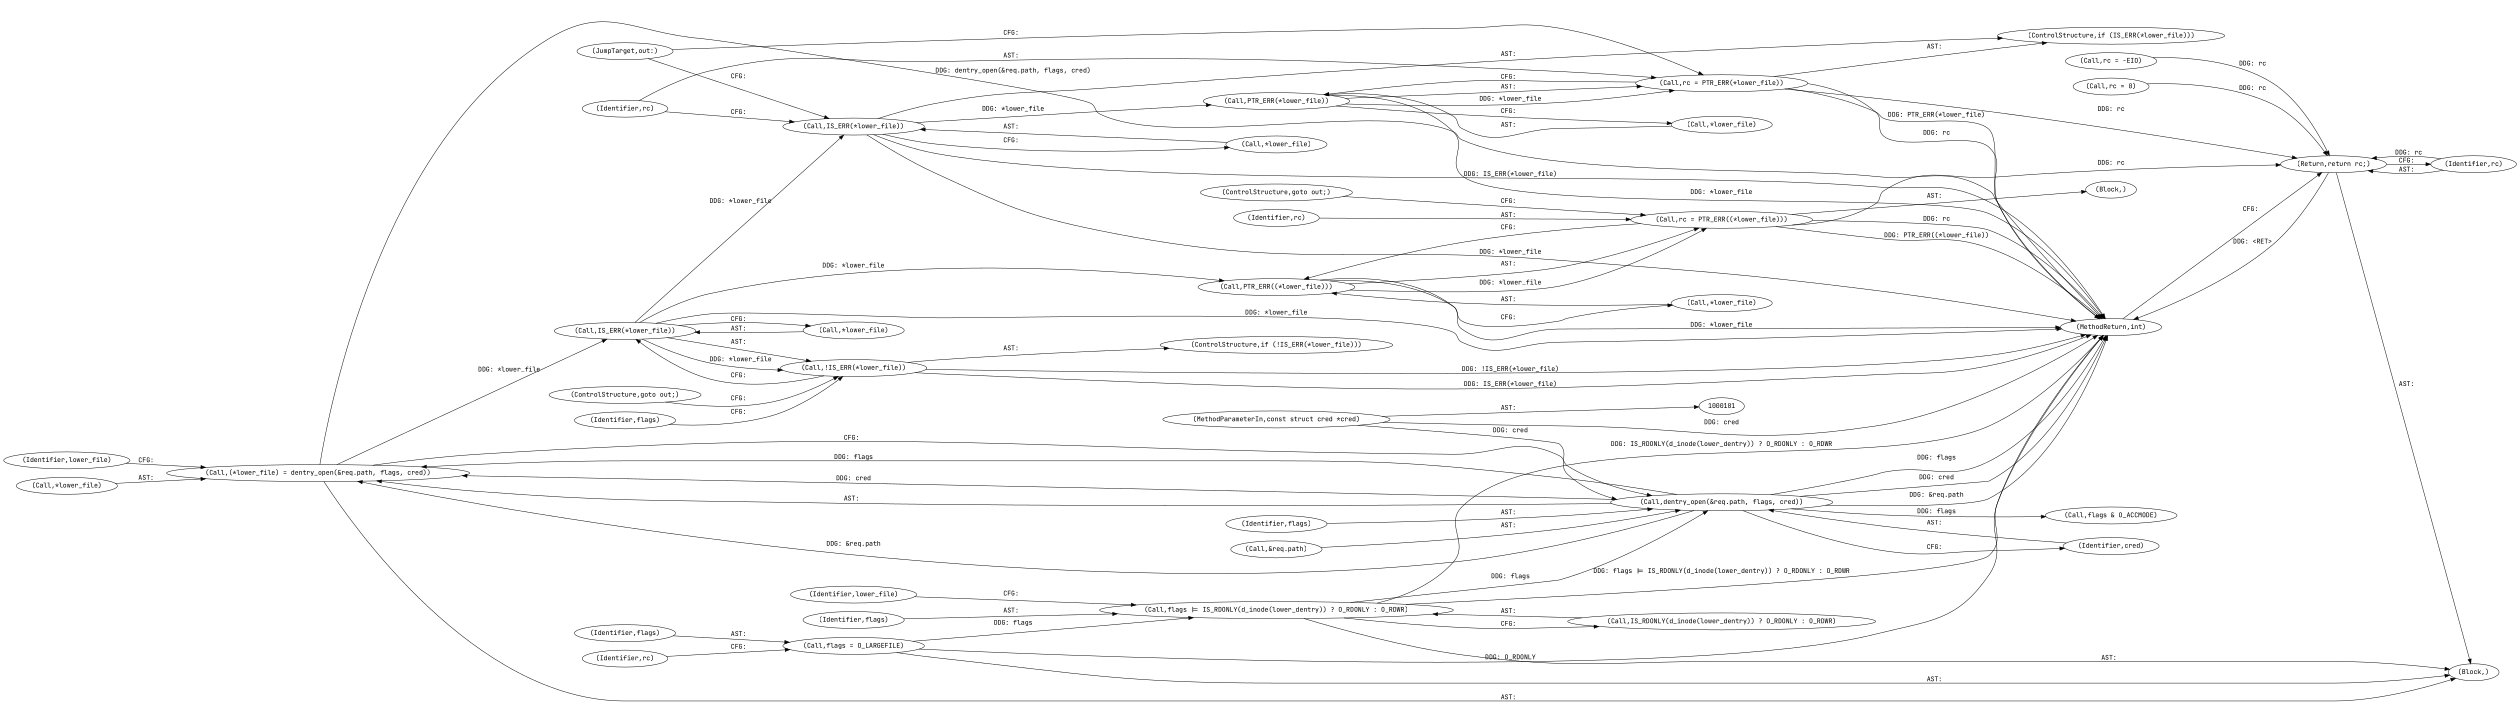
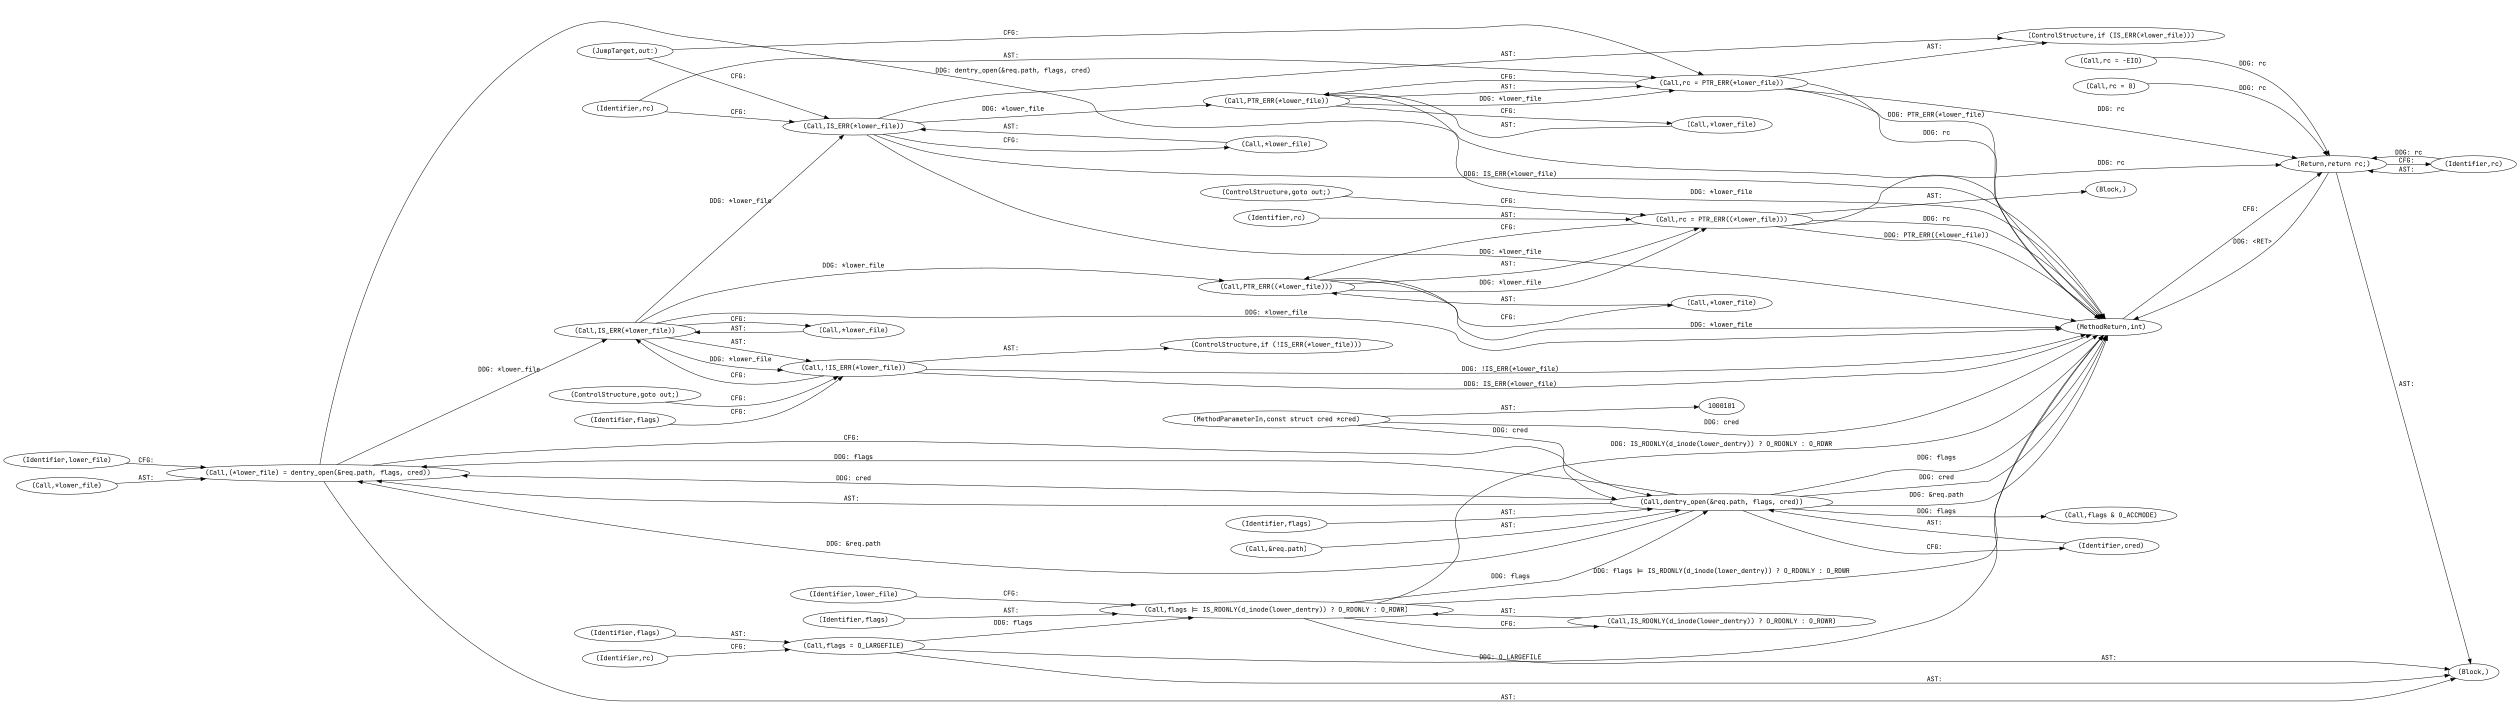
edge "(Call,flags = O_LARGEFILE)" -> "(MethodReturn,int)": label "DDG: O_RDONLY" -> "DDG: O_LARGEFILE"
